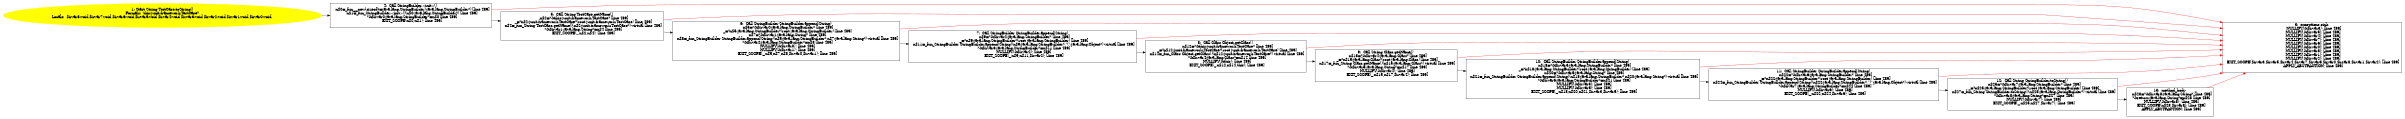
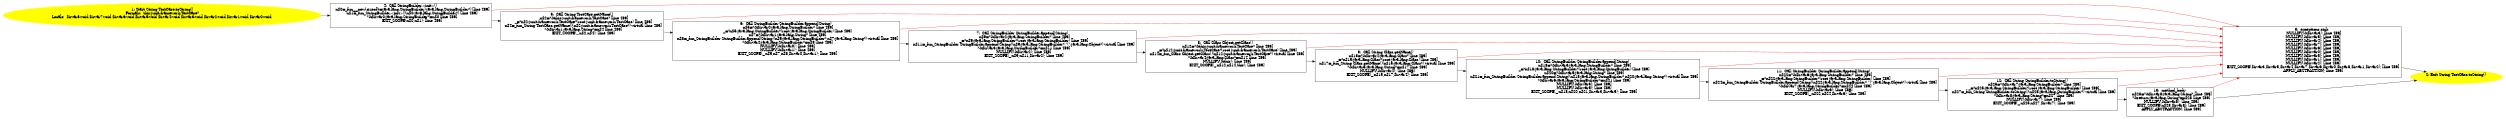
node "2: Exit String TestCase.toString()": added
